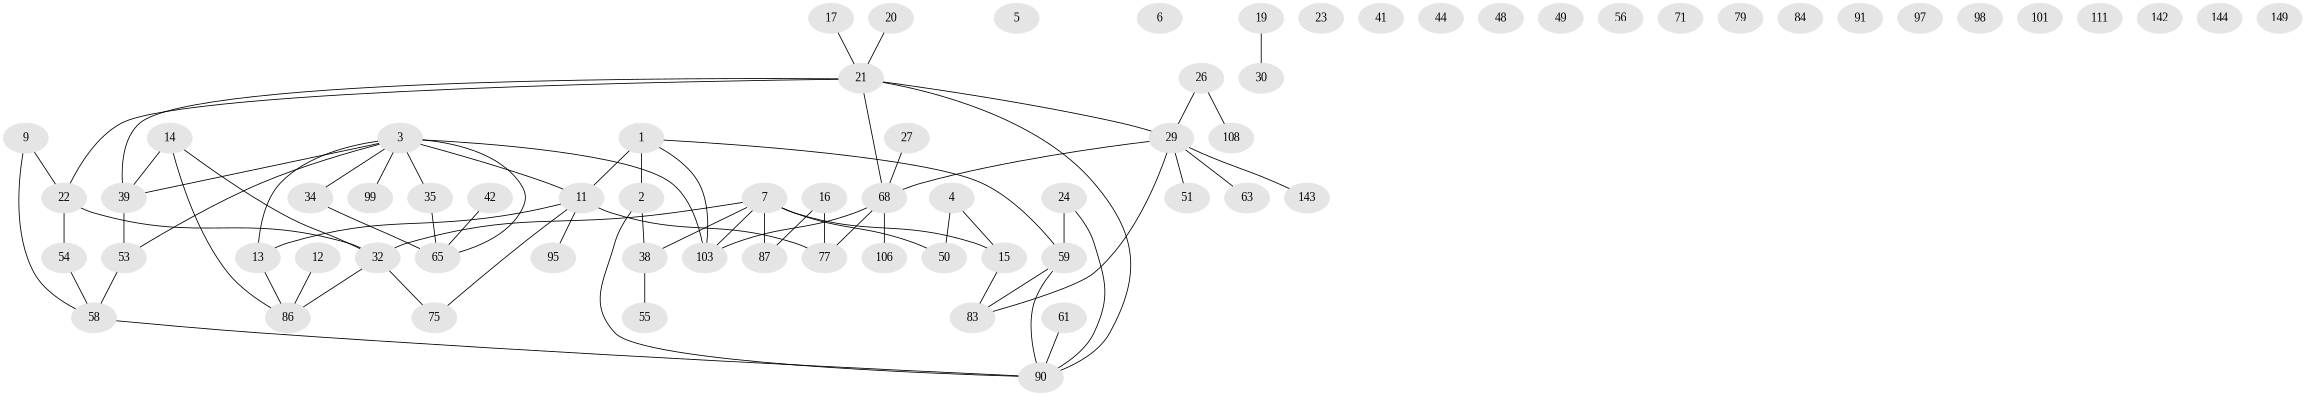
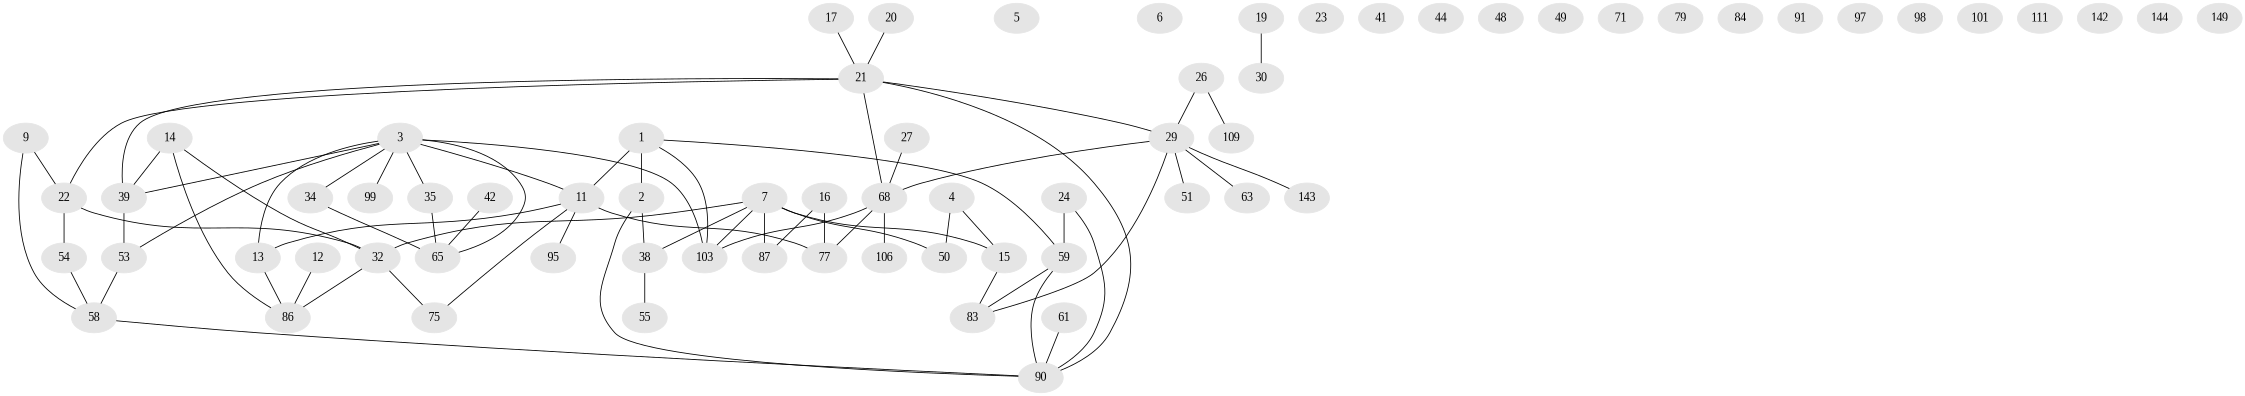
node "56": removed
node "108": label "108" -> "109"
